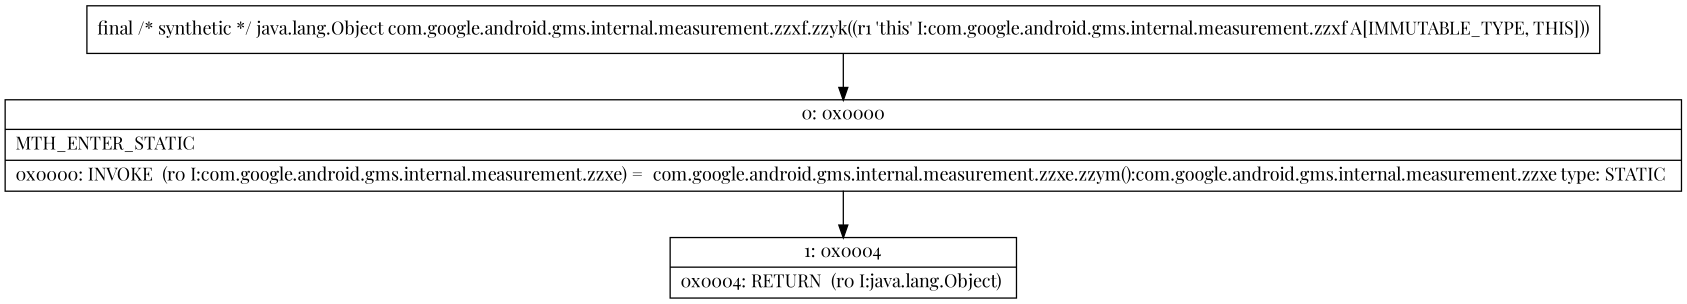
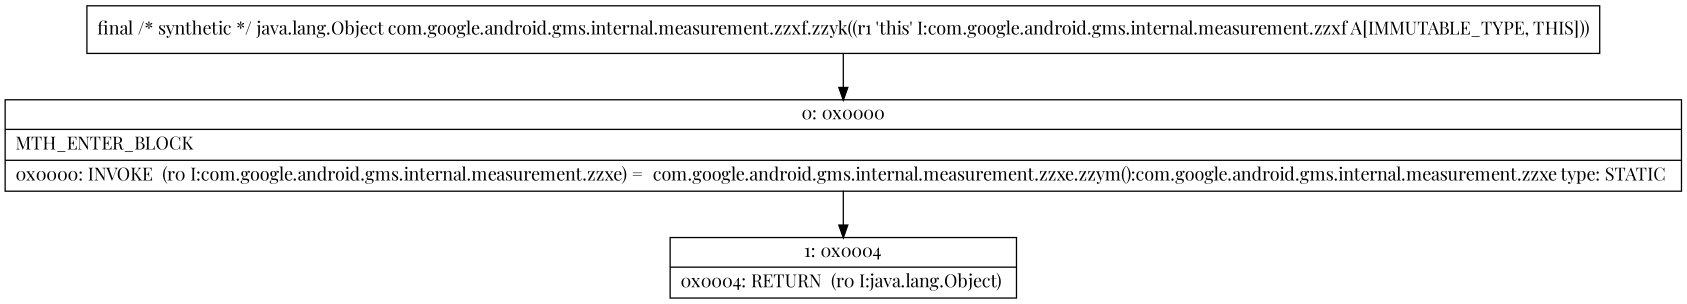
node "0: 0x0000": text "MTH_ENTER_STATIC" -> "MTH_ENTER_BLOCK"
